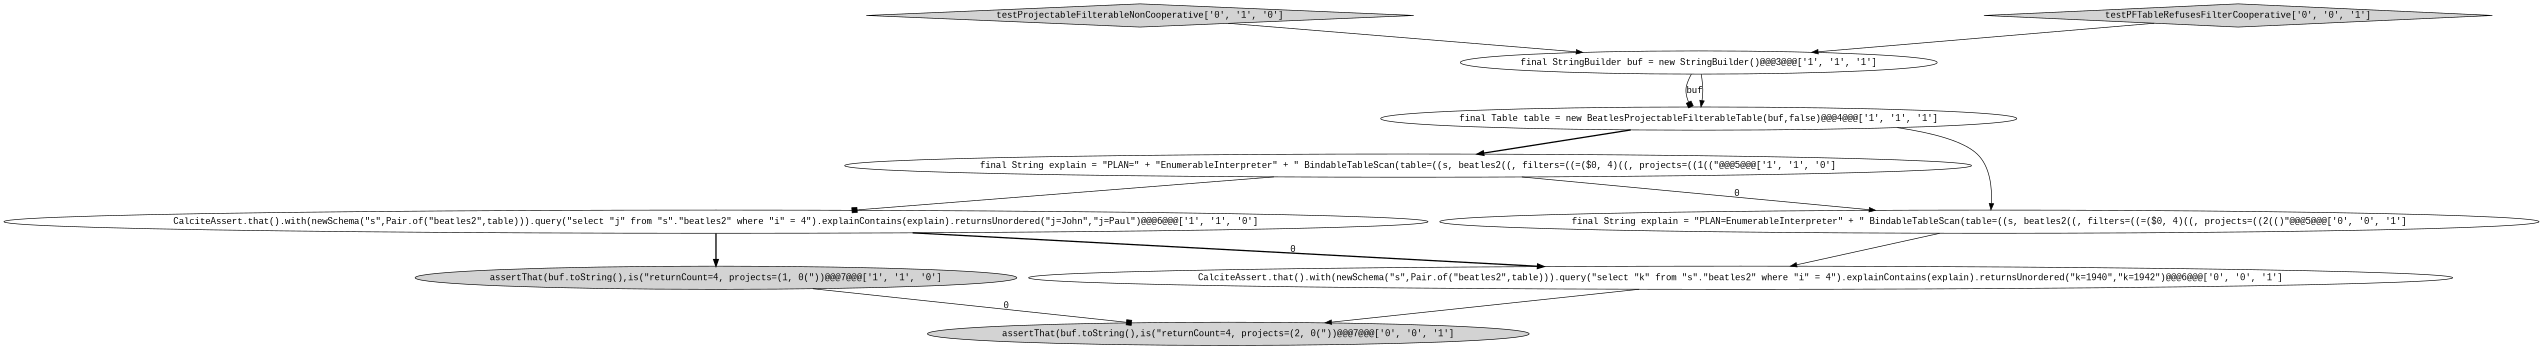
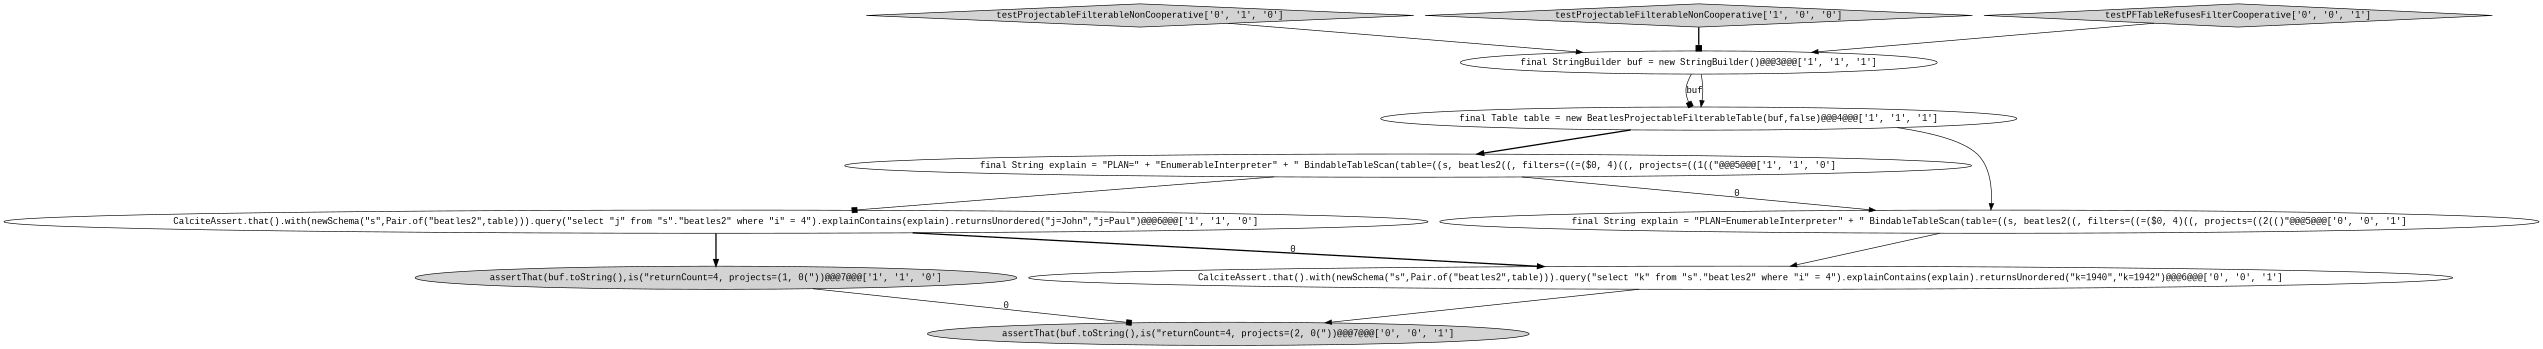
node "testProjectableFilterableNonCooperative['1', '0', '0']": added
